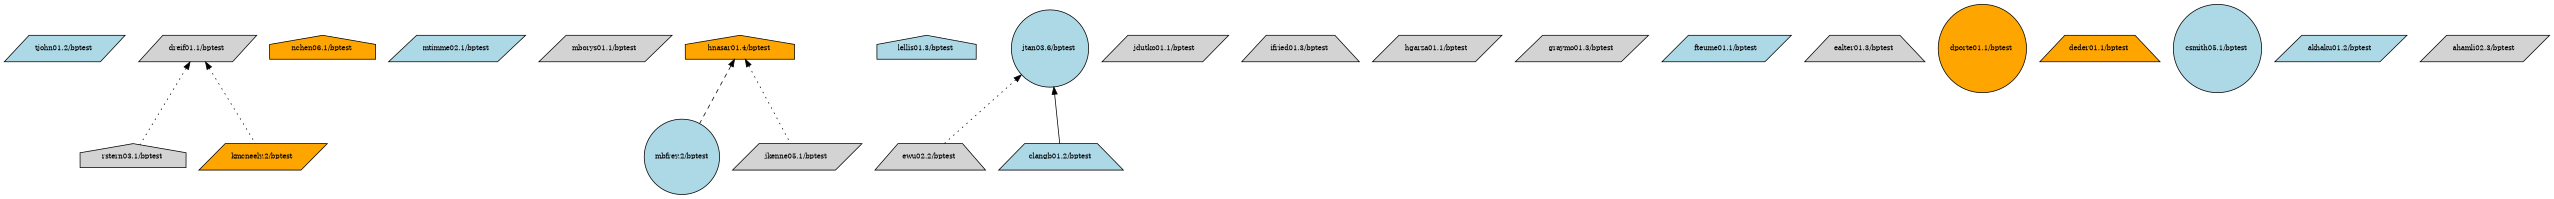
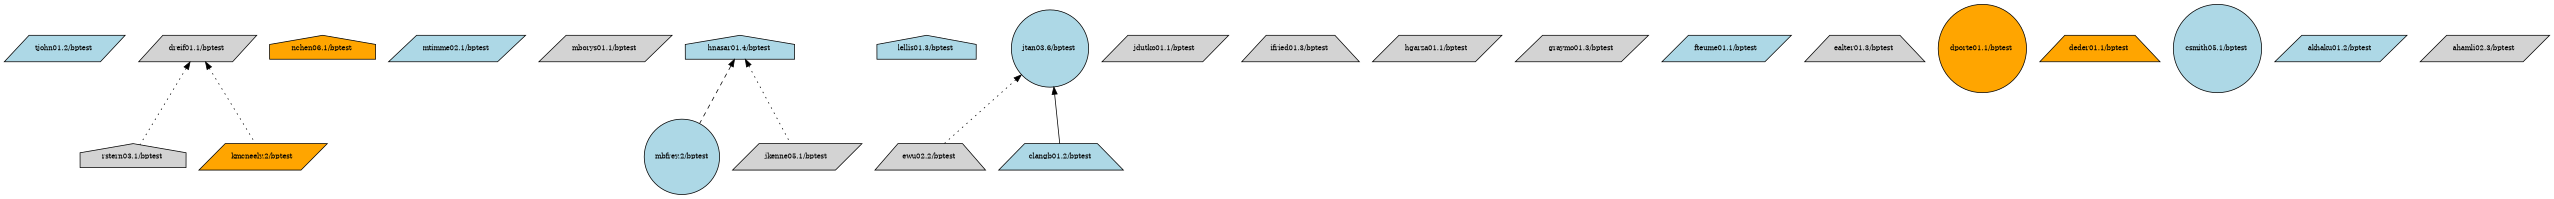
node "hnasar01.4/bptest": fillcolor orange -> lightblue
